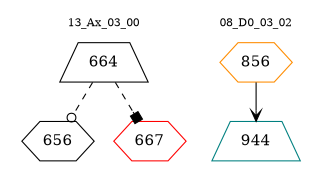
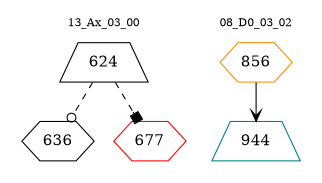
node "664": label "664" -> "624"
node "656": label "656" -> "636"
node "667": label "667" -> "677"
